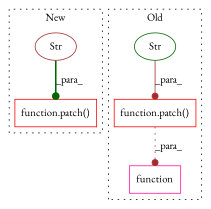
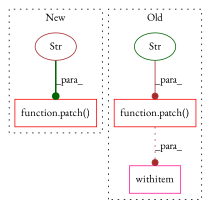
node "function": label "function" -> "withitem"
